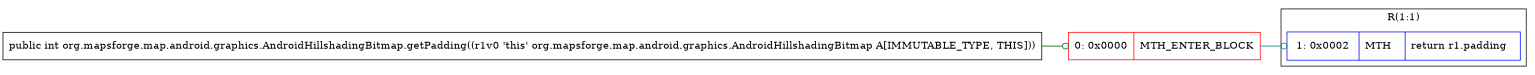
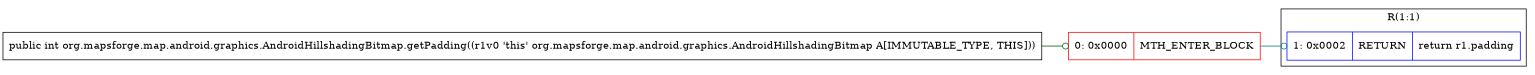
node "1: 0x0002": text "MTH" -> "RETURN"
